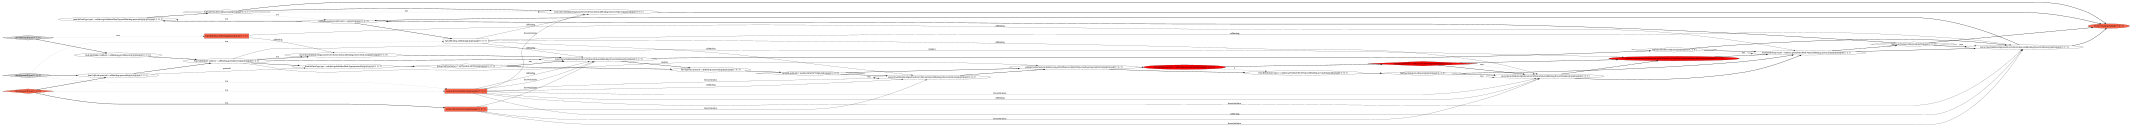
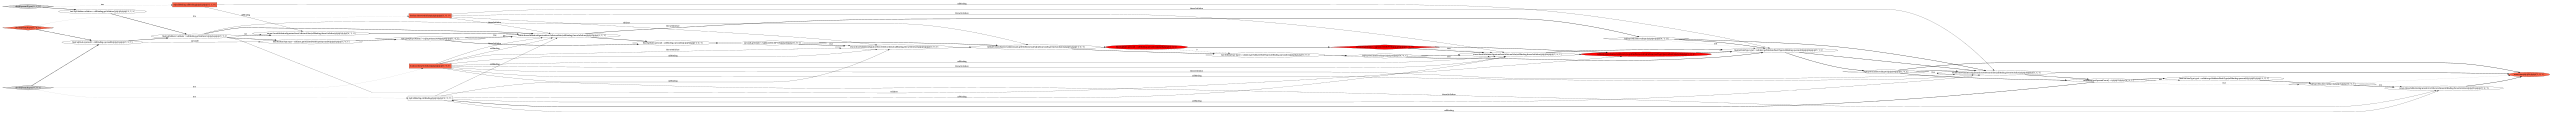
edge "!SqlTypeUtil.isInterval(type4)@@@24@@@['0', '0', '1']" -> "return true@@@28@@@['1', '0', '1']": style bold -> dotted
edge "!SqlTypeUtil.isInterval(type4)@@@24@@@['0', '0', '1']" -> "callBinding.getOperandCount() > 4@@@22@@@['0', '0', '1']": reversed
edge "checkOperandTypes['1', '0', '0']" -> "boolean throwOnFailure@@@2@@@['1', '0', '1']": removed, label "true"
edge "checkOperandTypes['1', '0', '0']" -> "boolean throwOnFailure@@@2@@@['1', '0', '0']": style bold -> dotted
